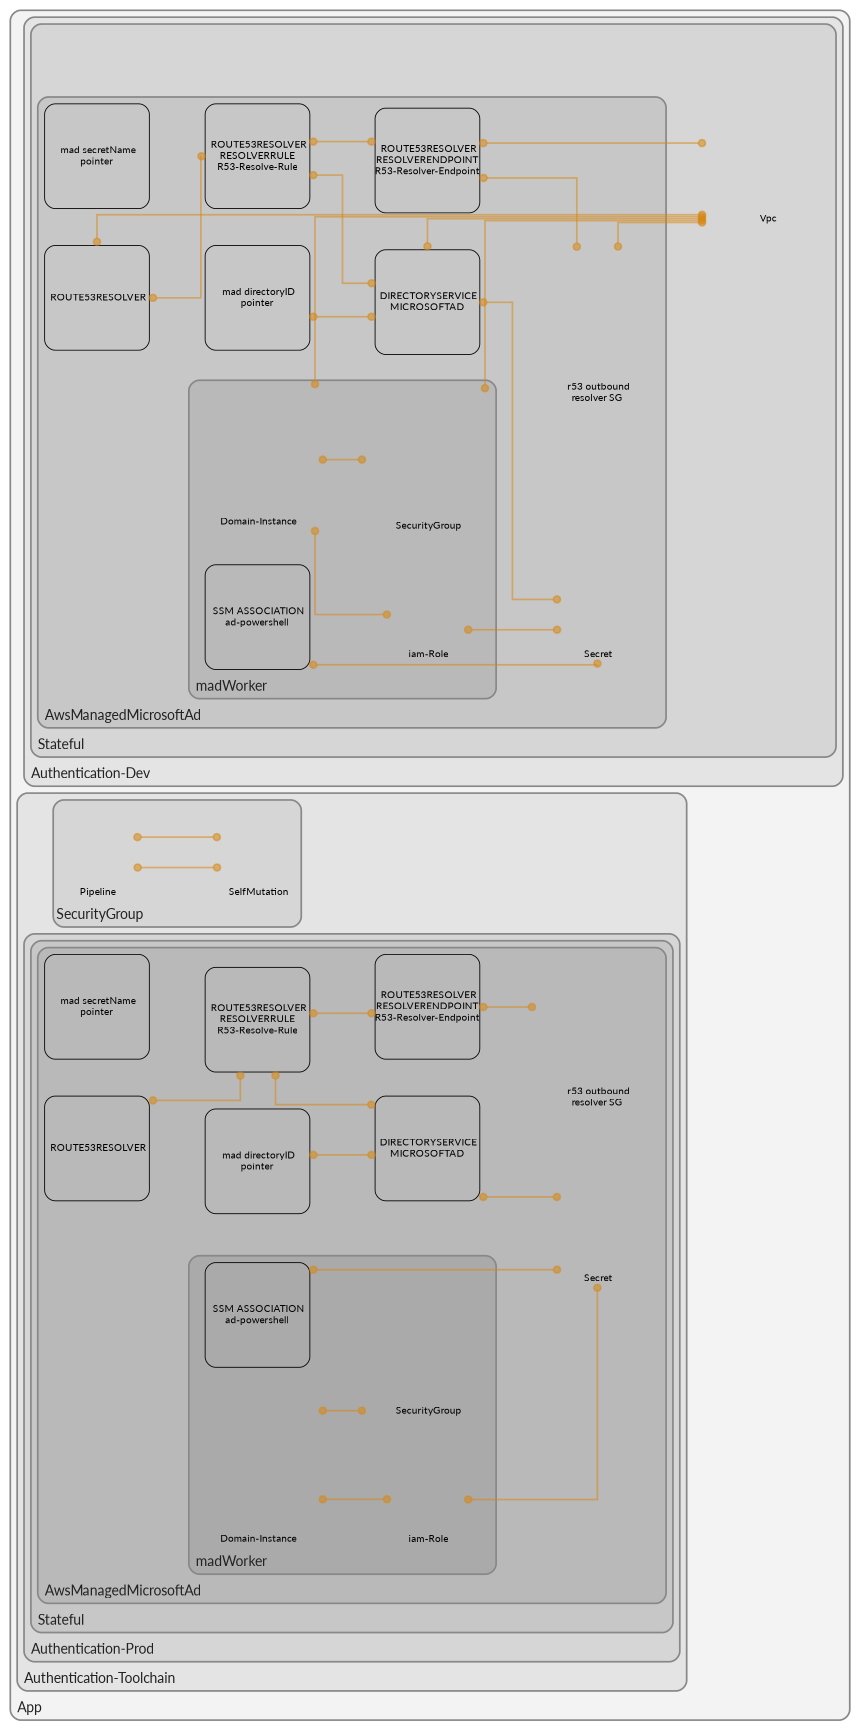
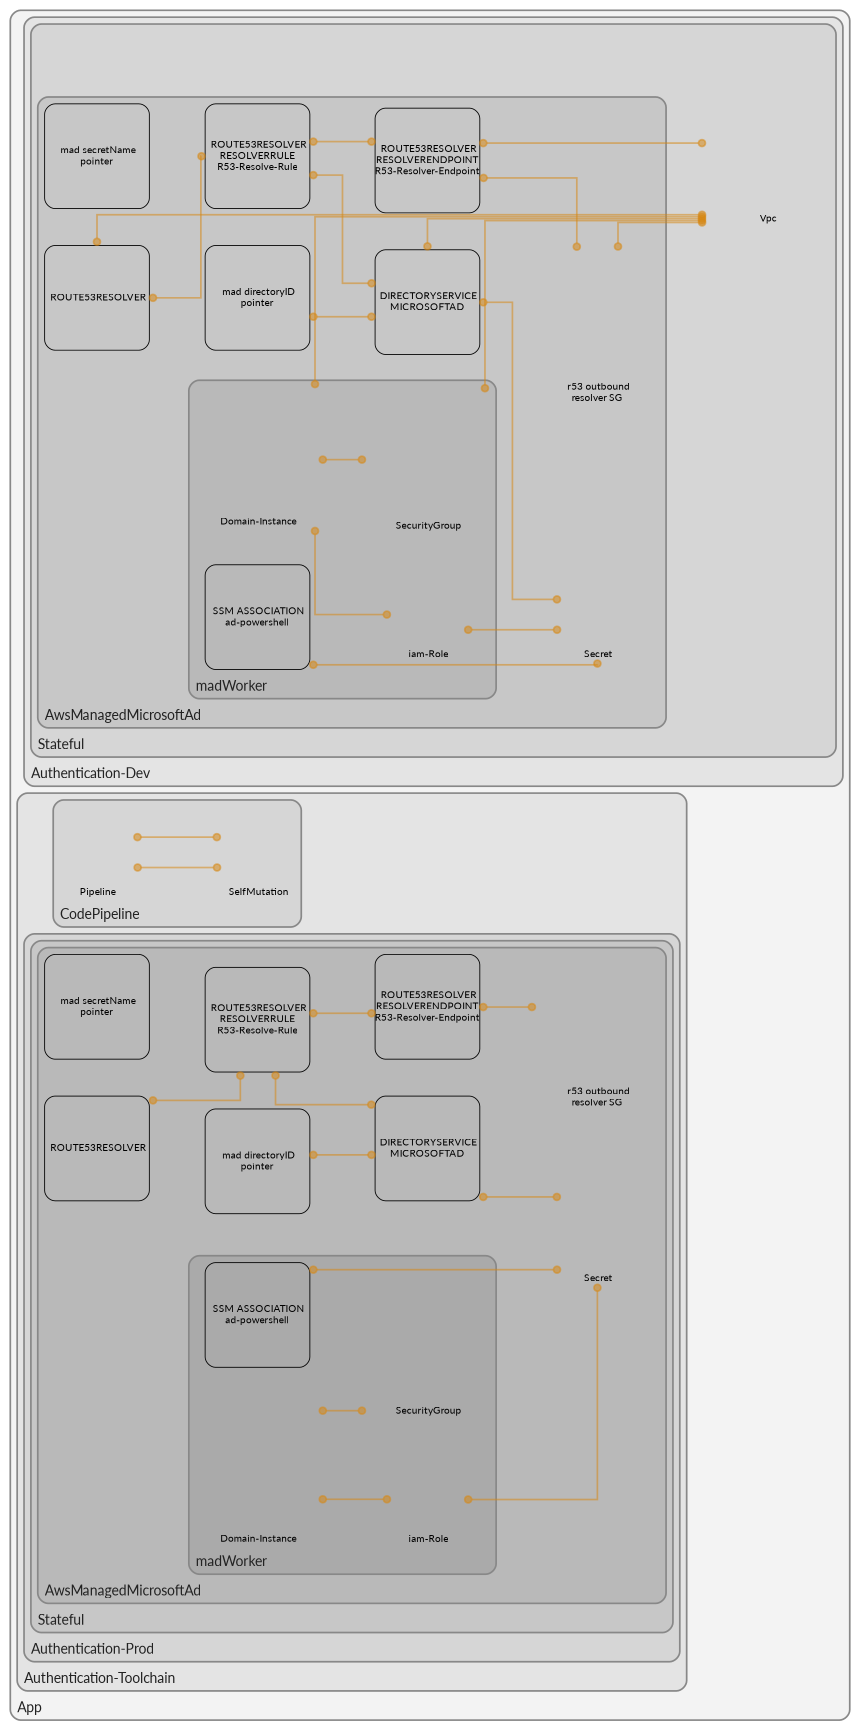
cluster "SecurityGroup": label "SecurityGroup" -> "CodePipeline"
